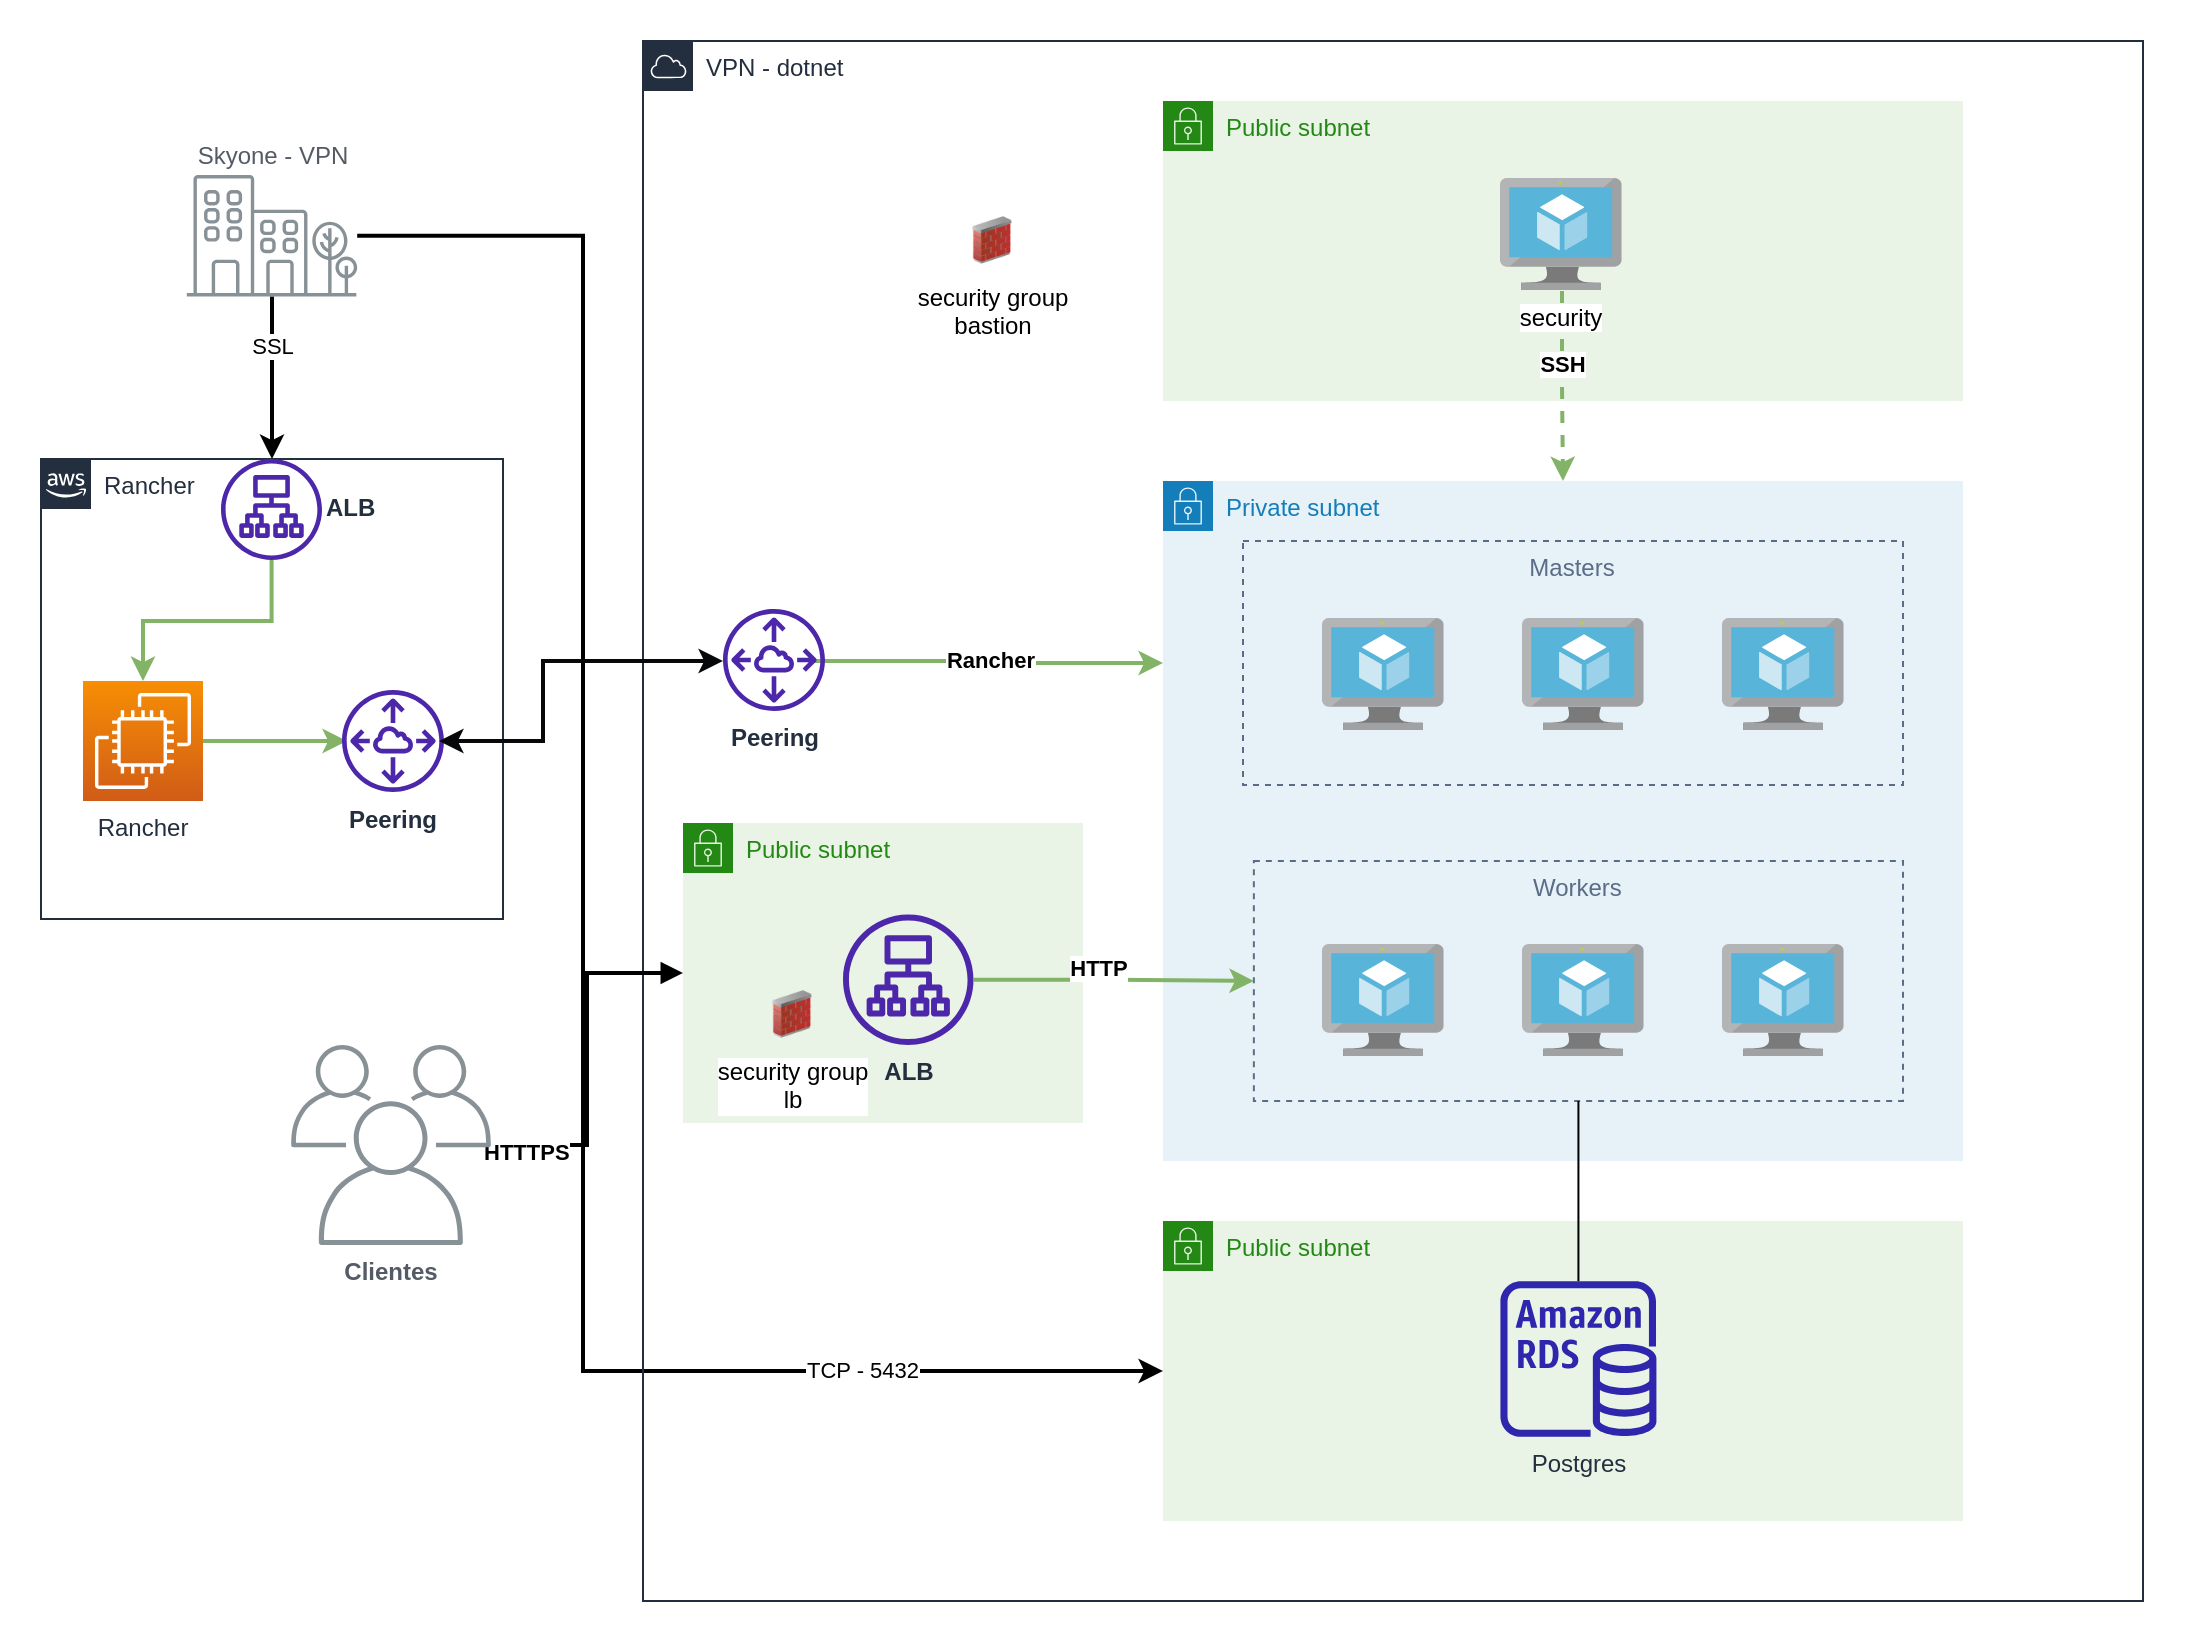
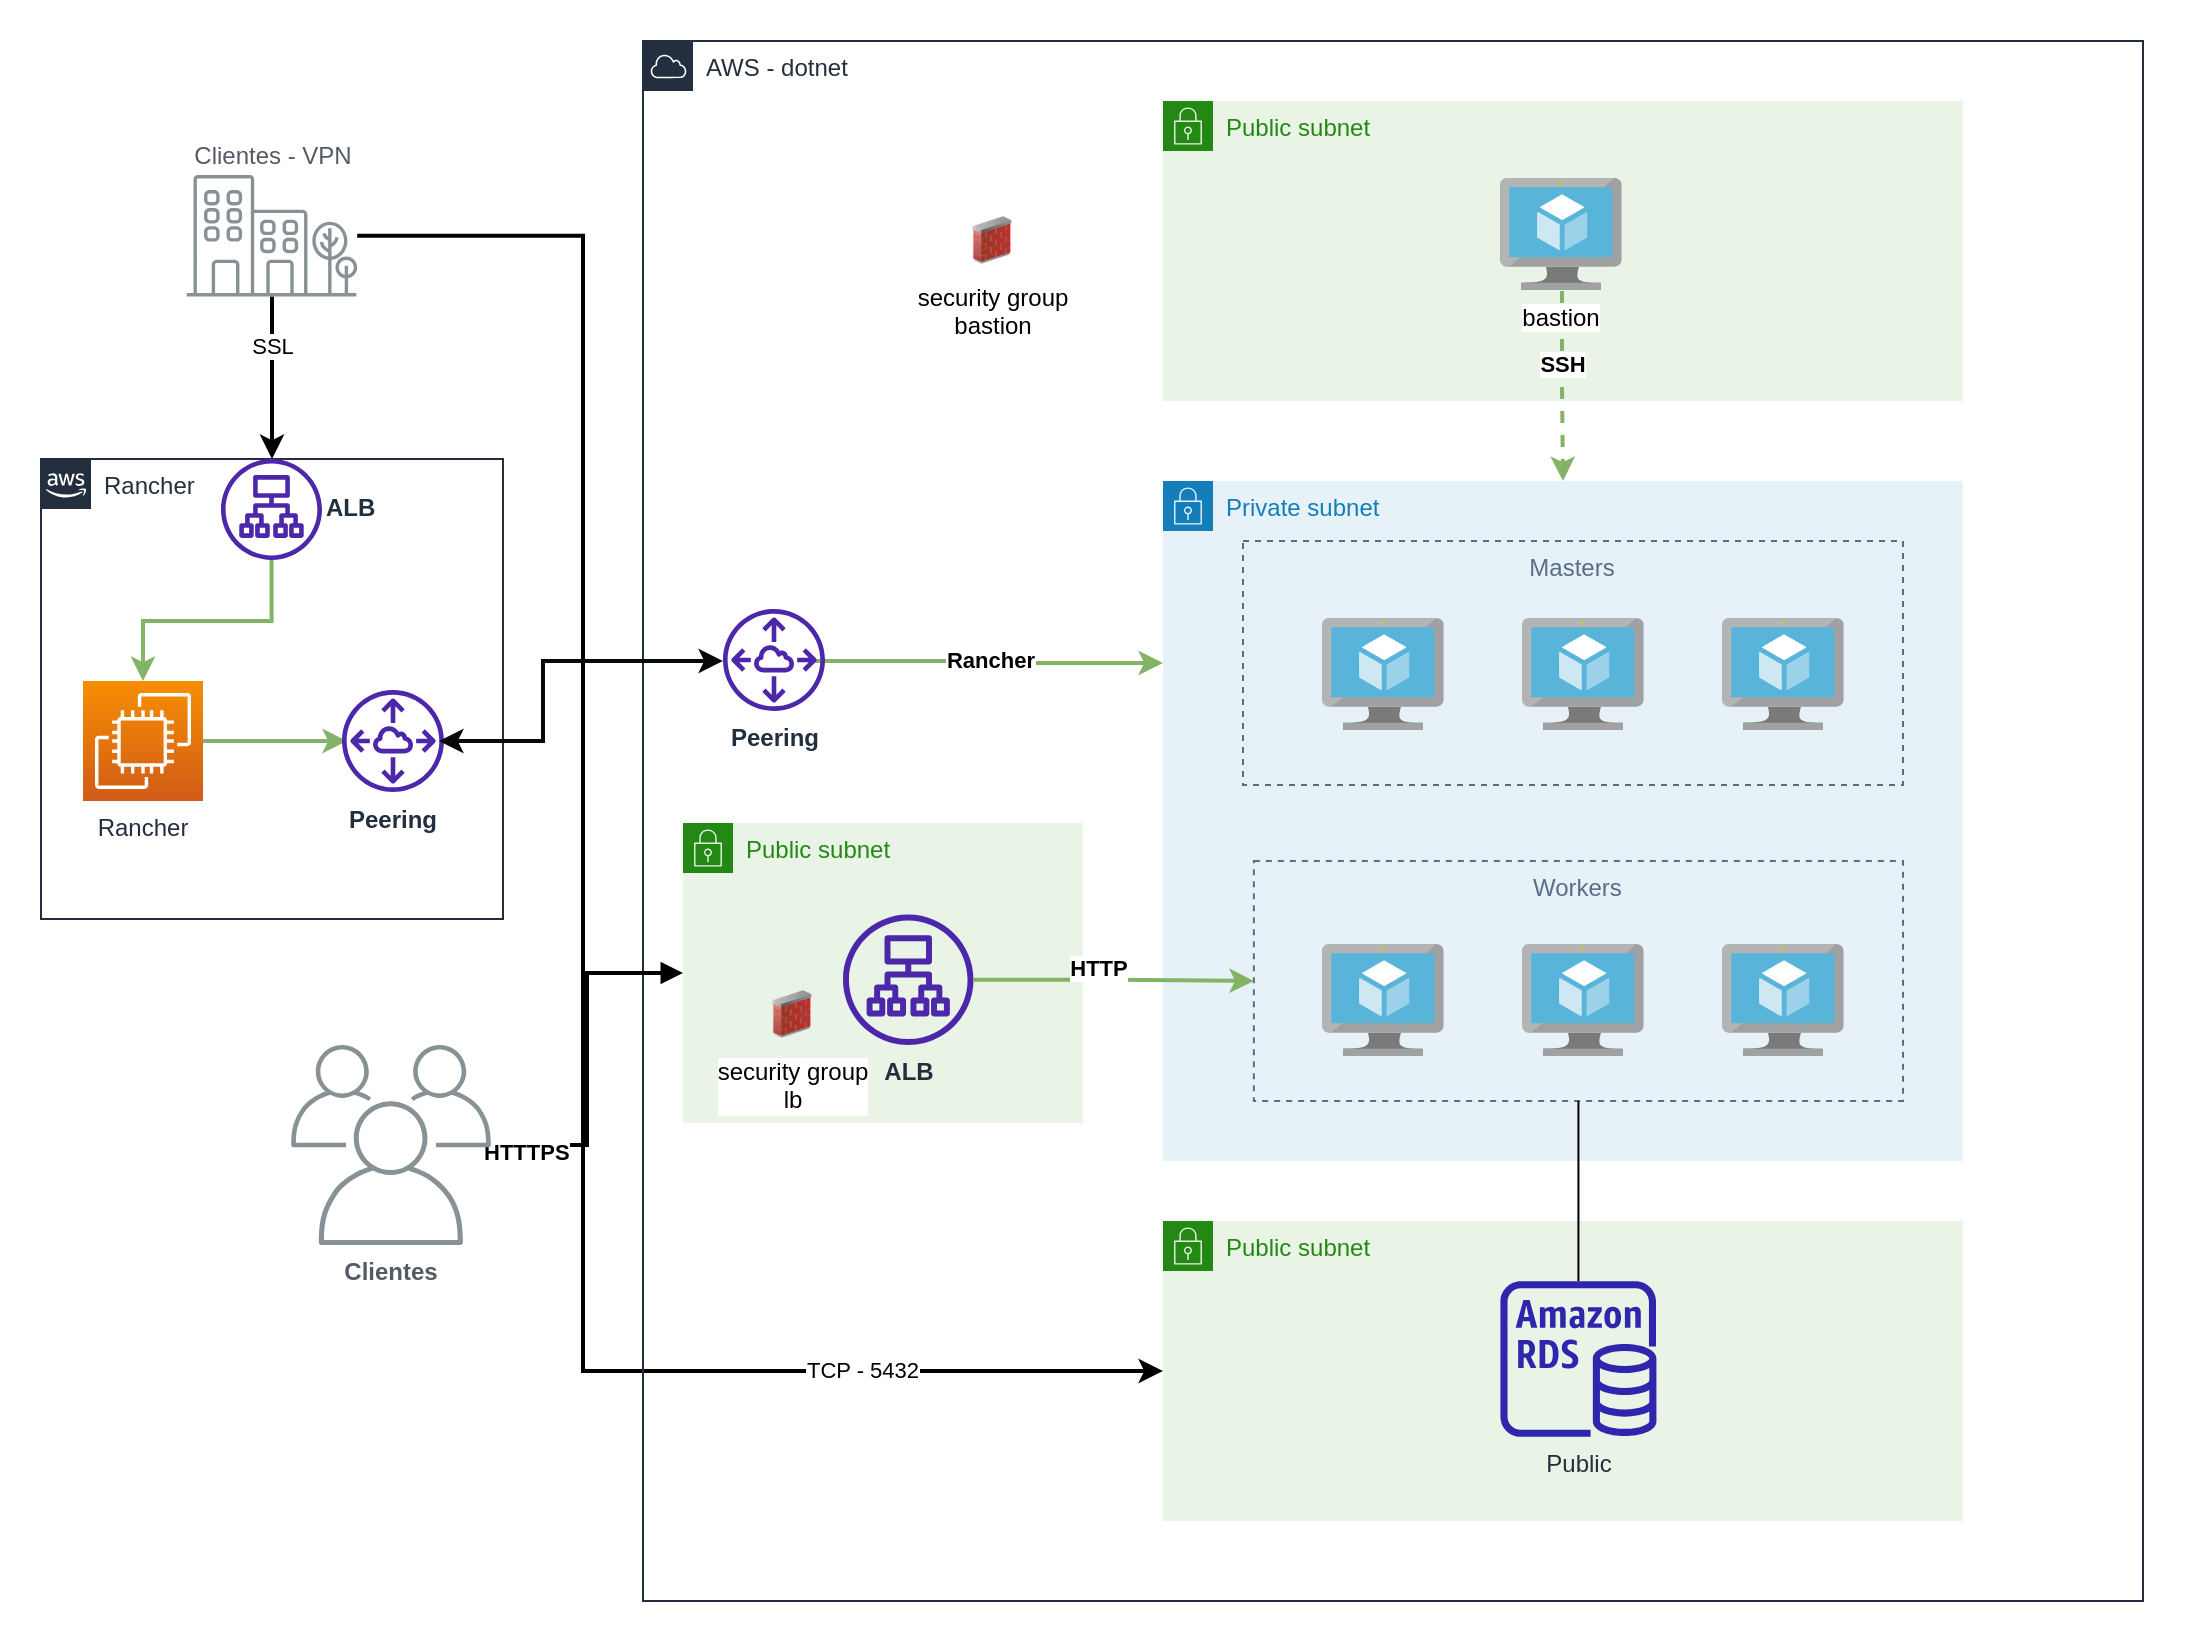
node "VPN - dotnet": label "VPN - dotnet" -> "AWS - dotnet"
node "Skyone - VPN": label "Skyone - VPN" -> "Clientes - VPN"
node "security": label "security" -> "bastion"
node "Postgres": label "Postgres" -> "Public"
